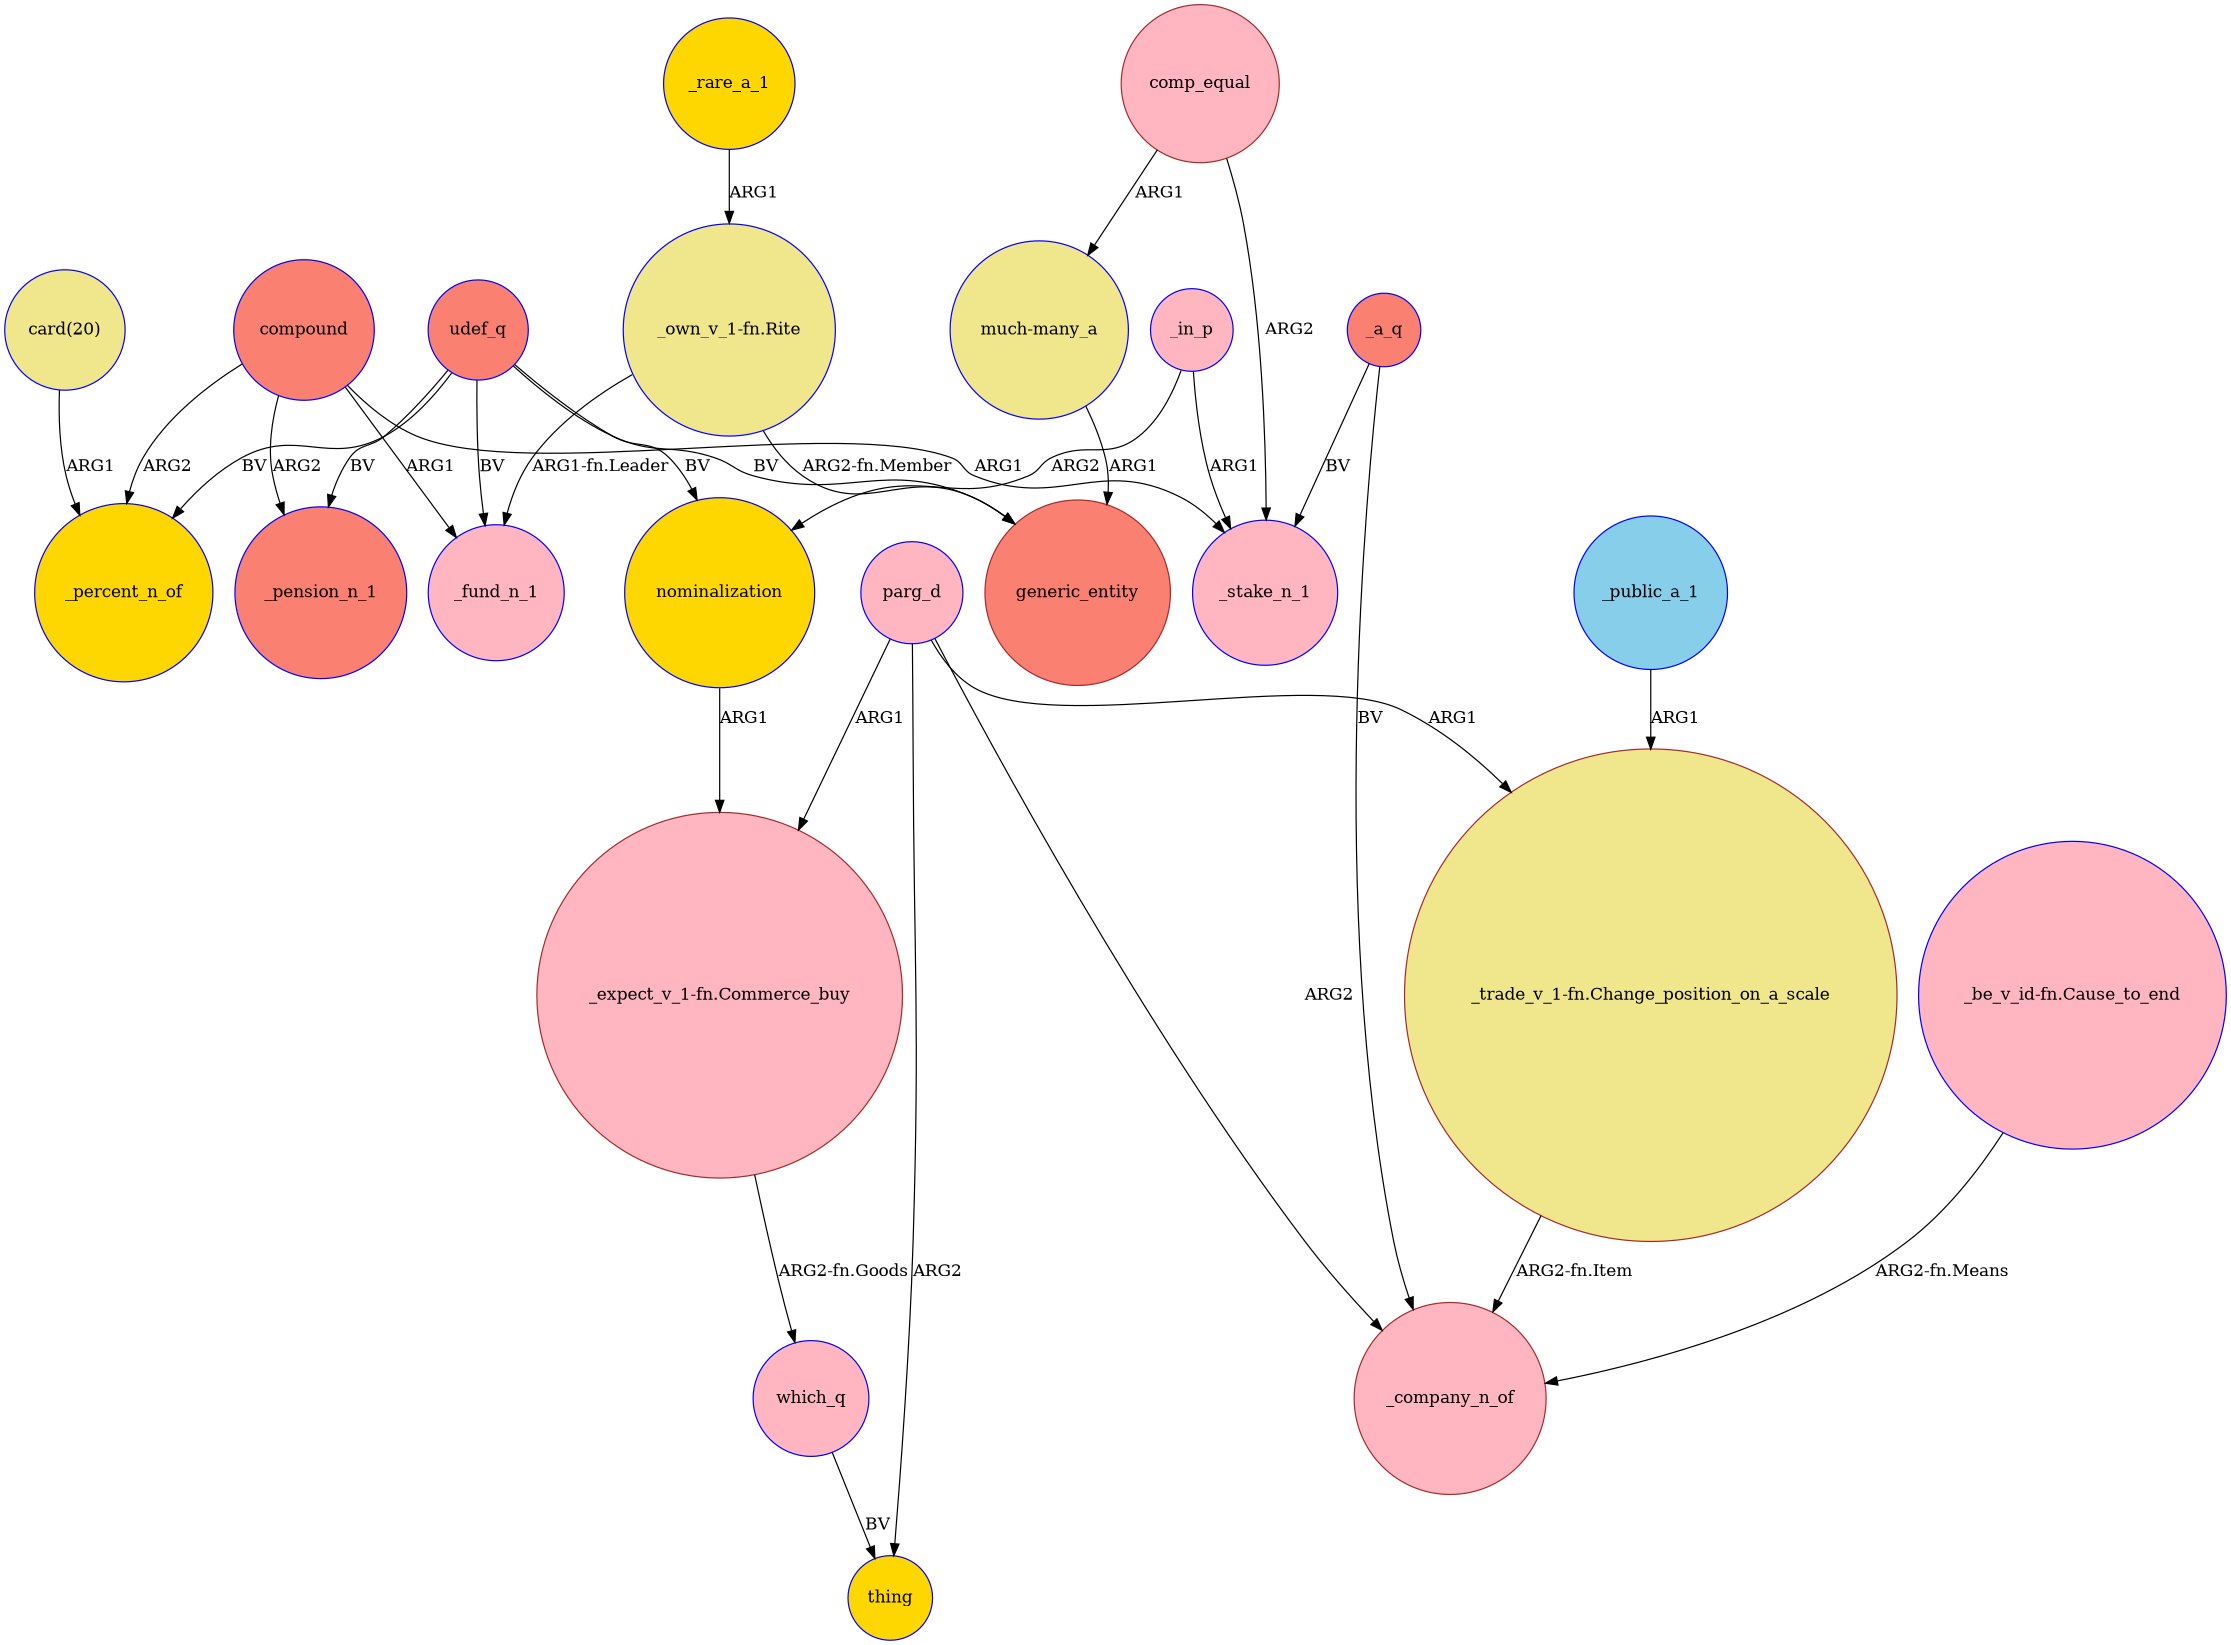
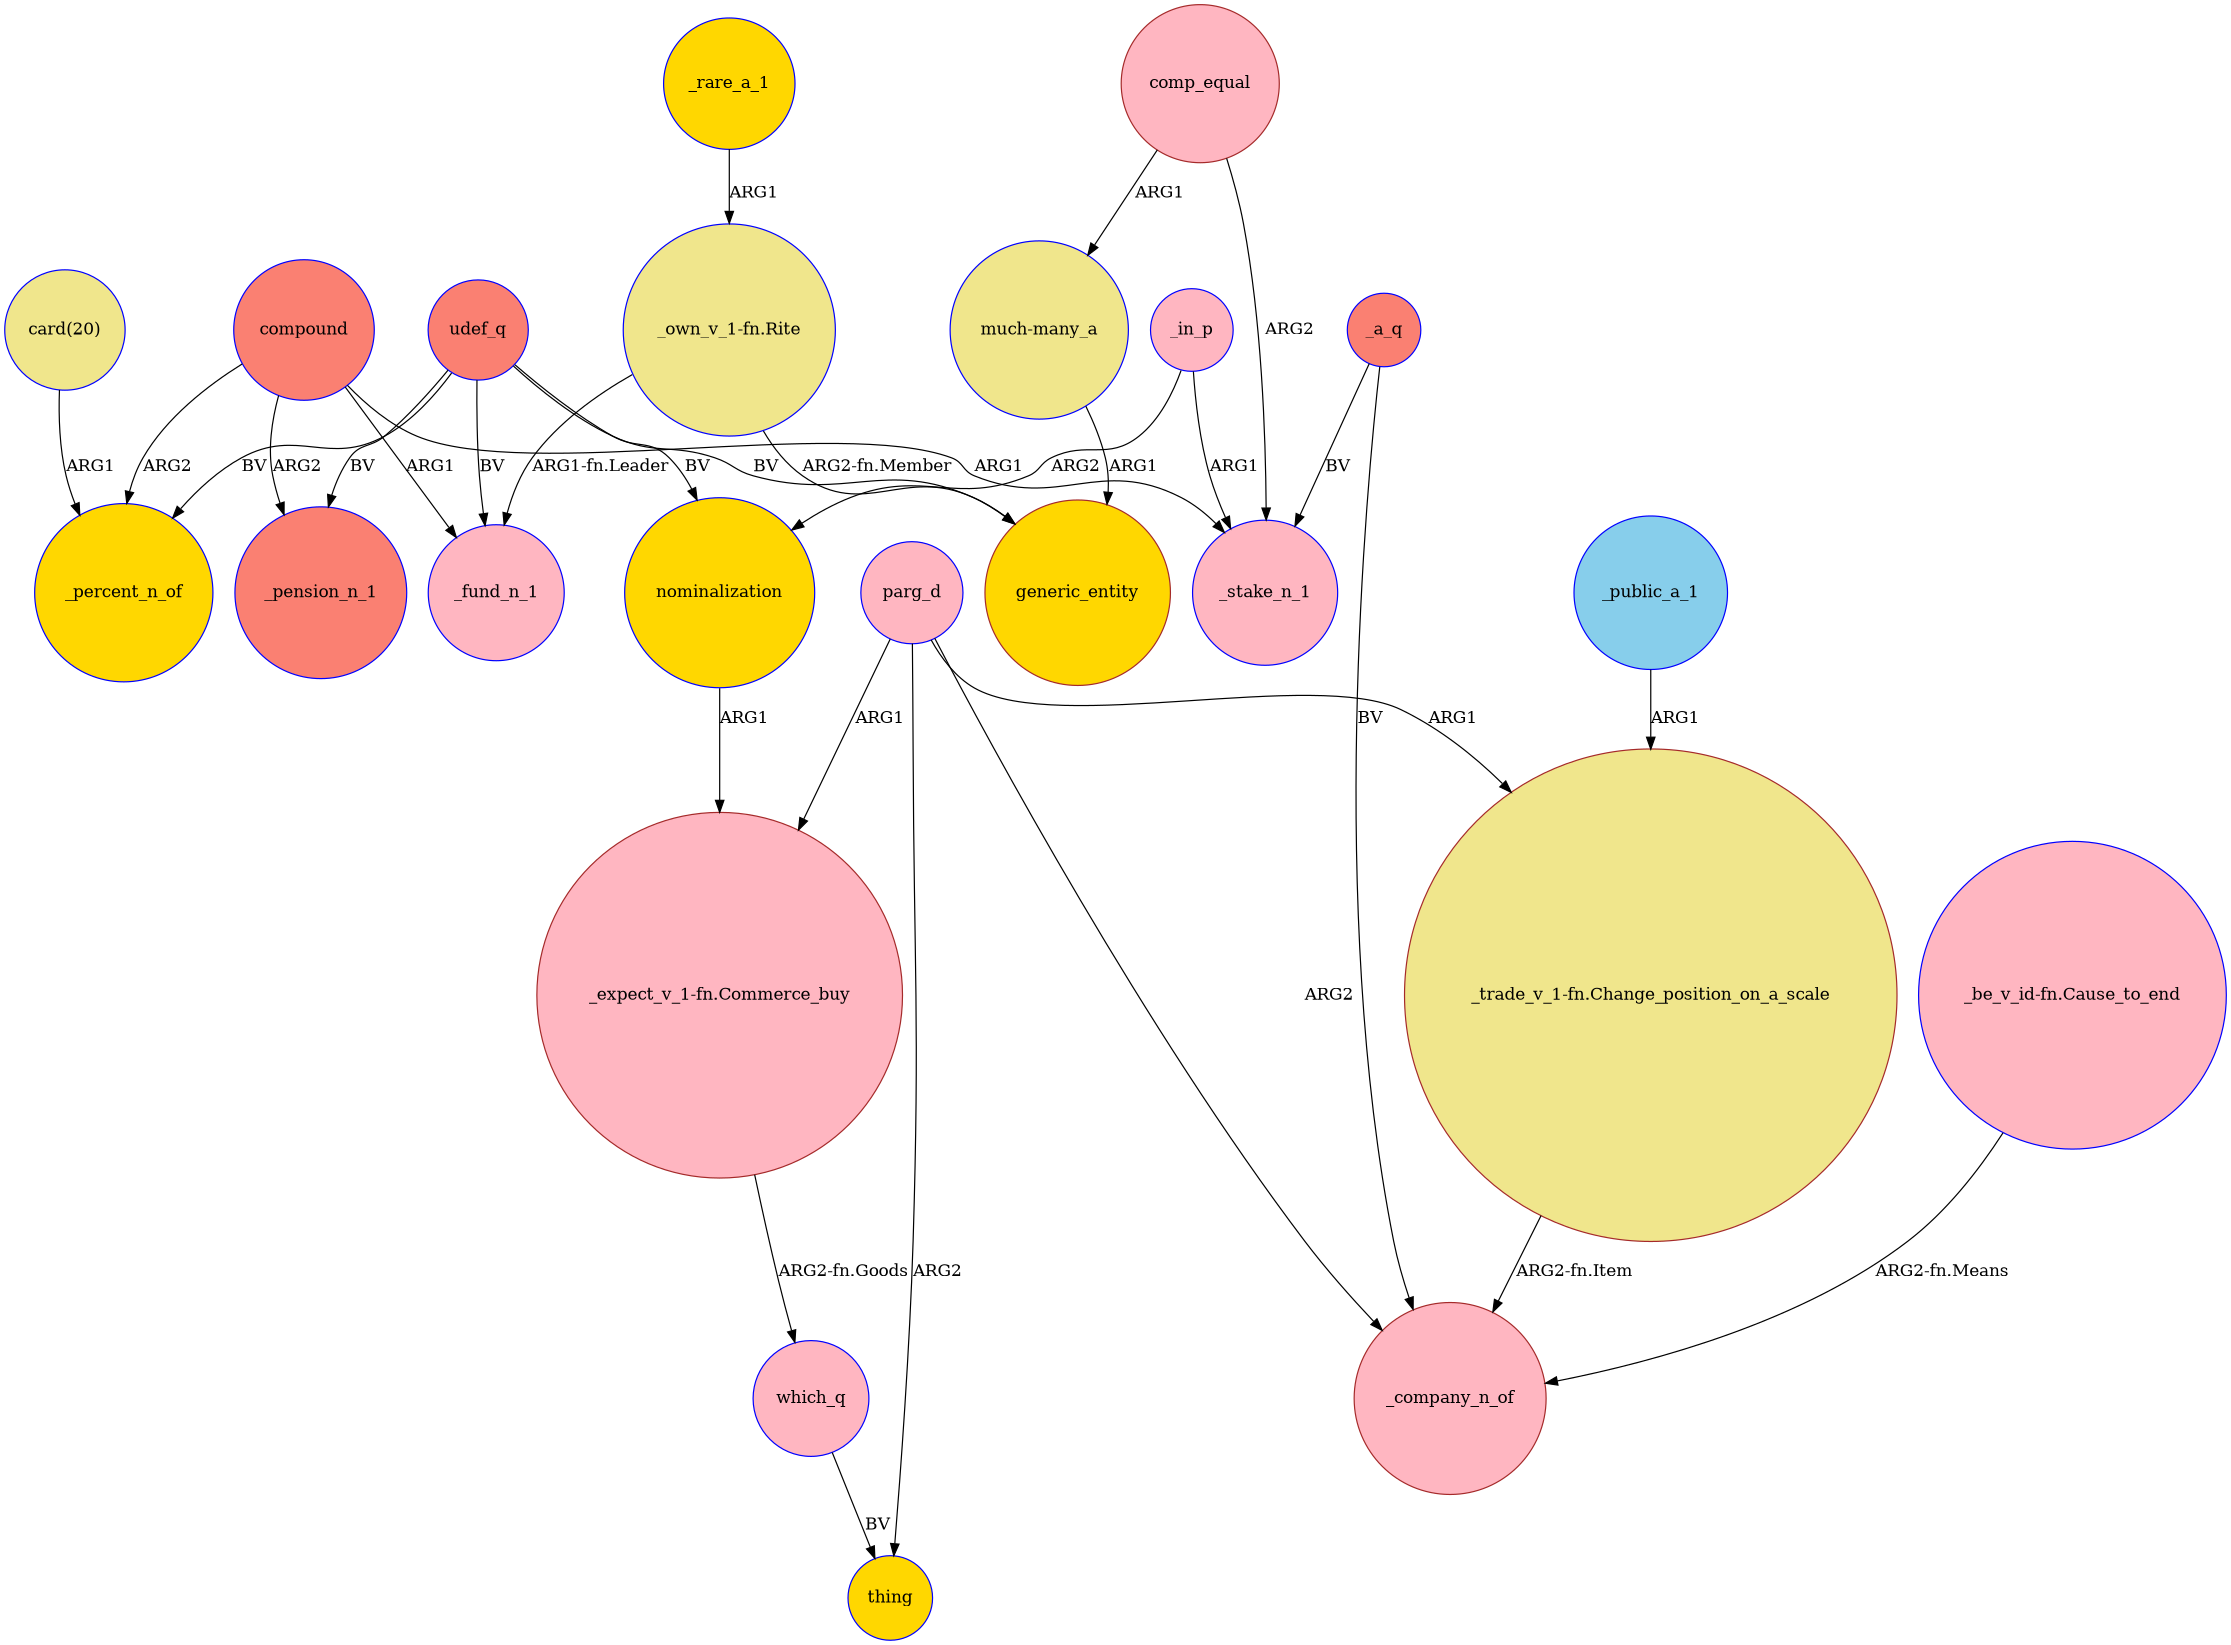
node "generic_entity": fillcolor salmon -> gold
